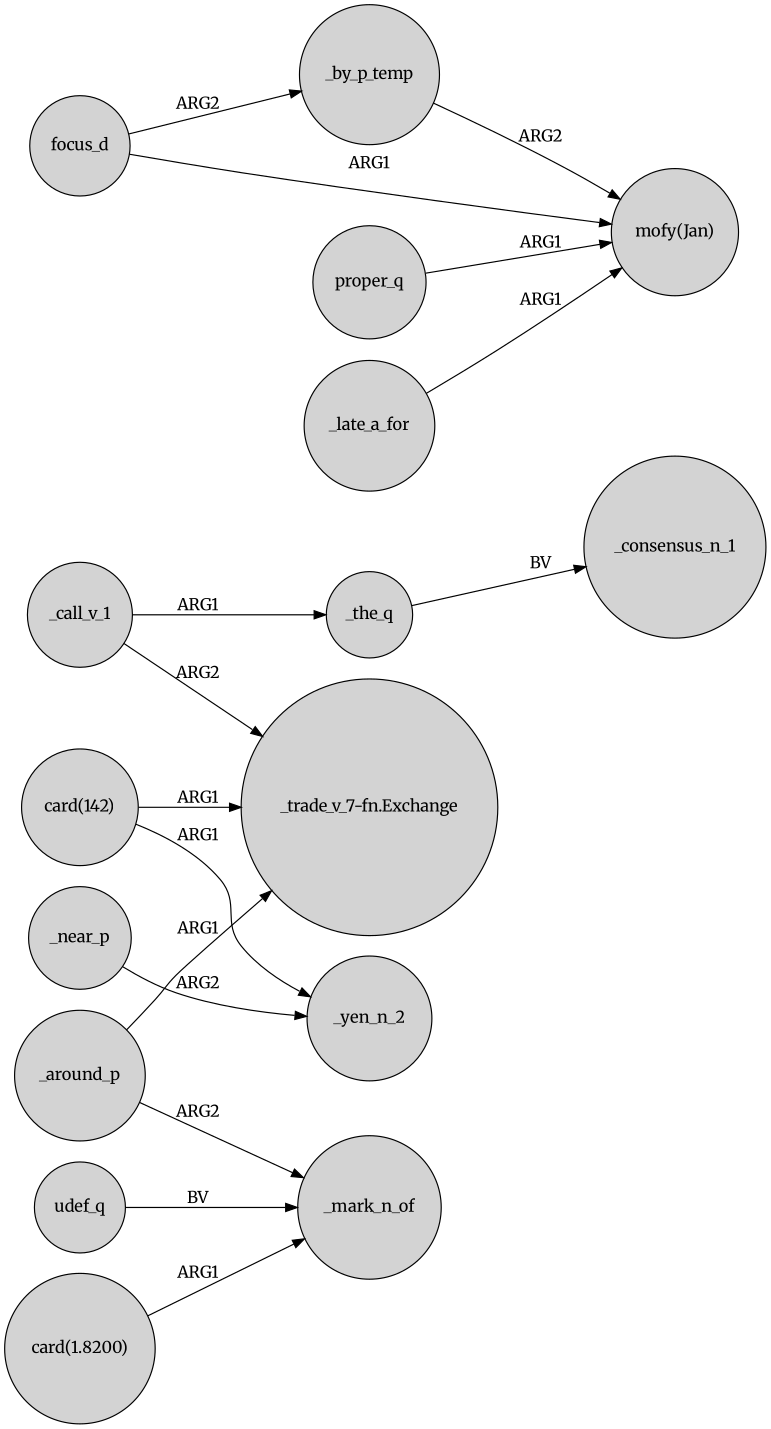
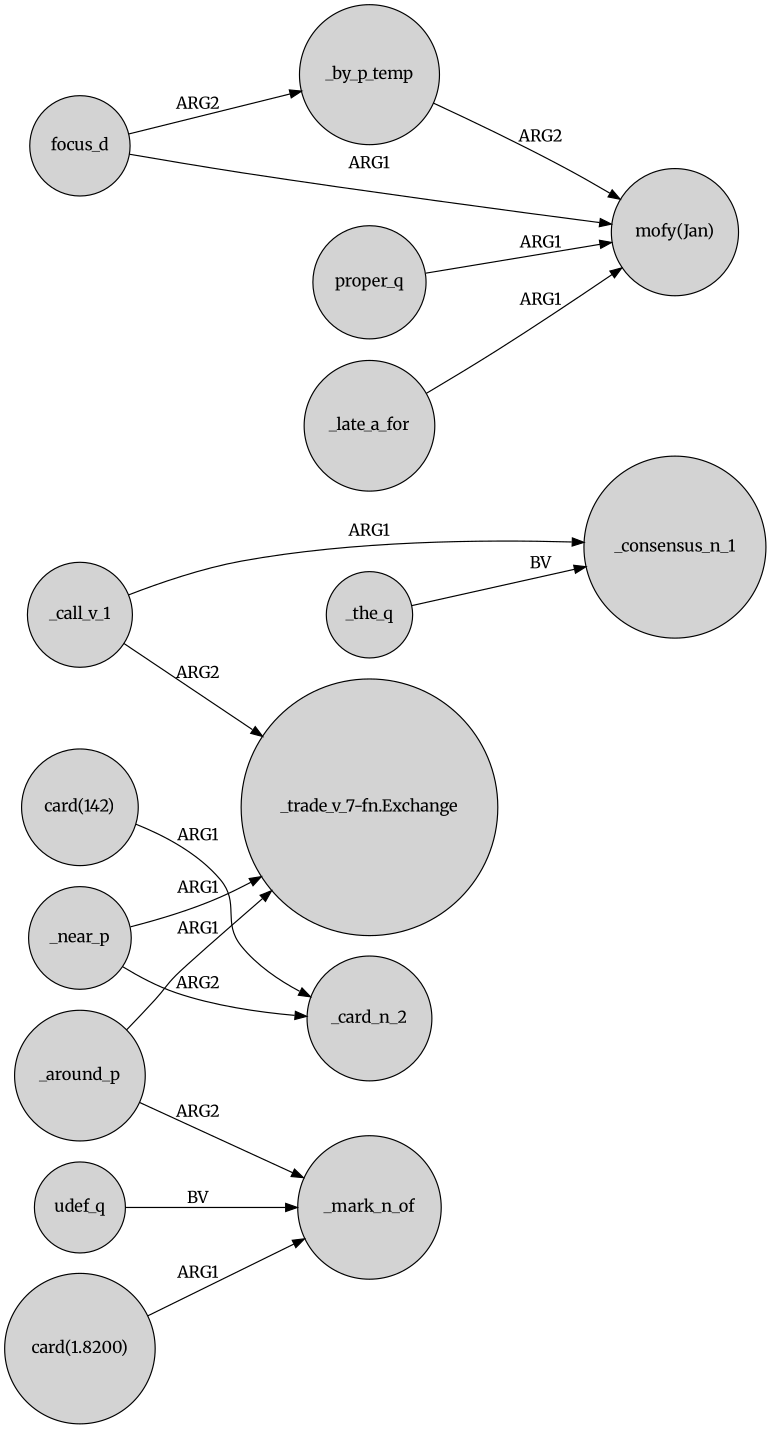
edge "_call_v_1" -> "_the_q": now "_call_v_1" -> "_consensus_n_1"
edge "card(142)" -> "_trade_v_7-fn.Exchange": now "_near_p" -> "_trade_v_7-fn.Exchange"
node "_yen_n_2": label "_yen_n_2" -> "_card_n_2"
